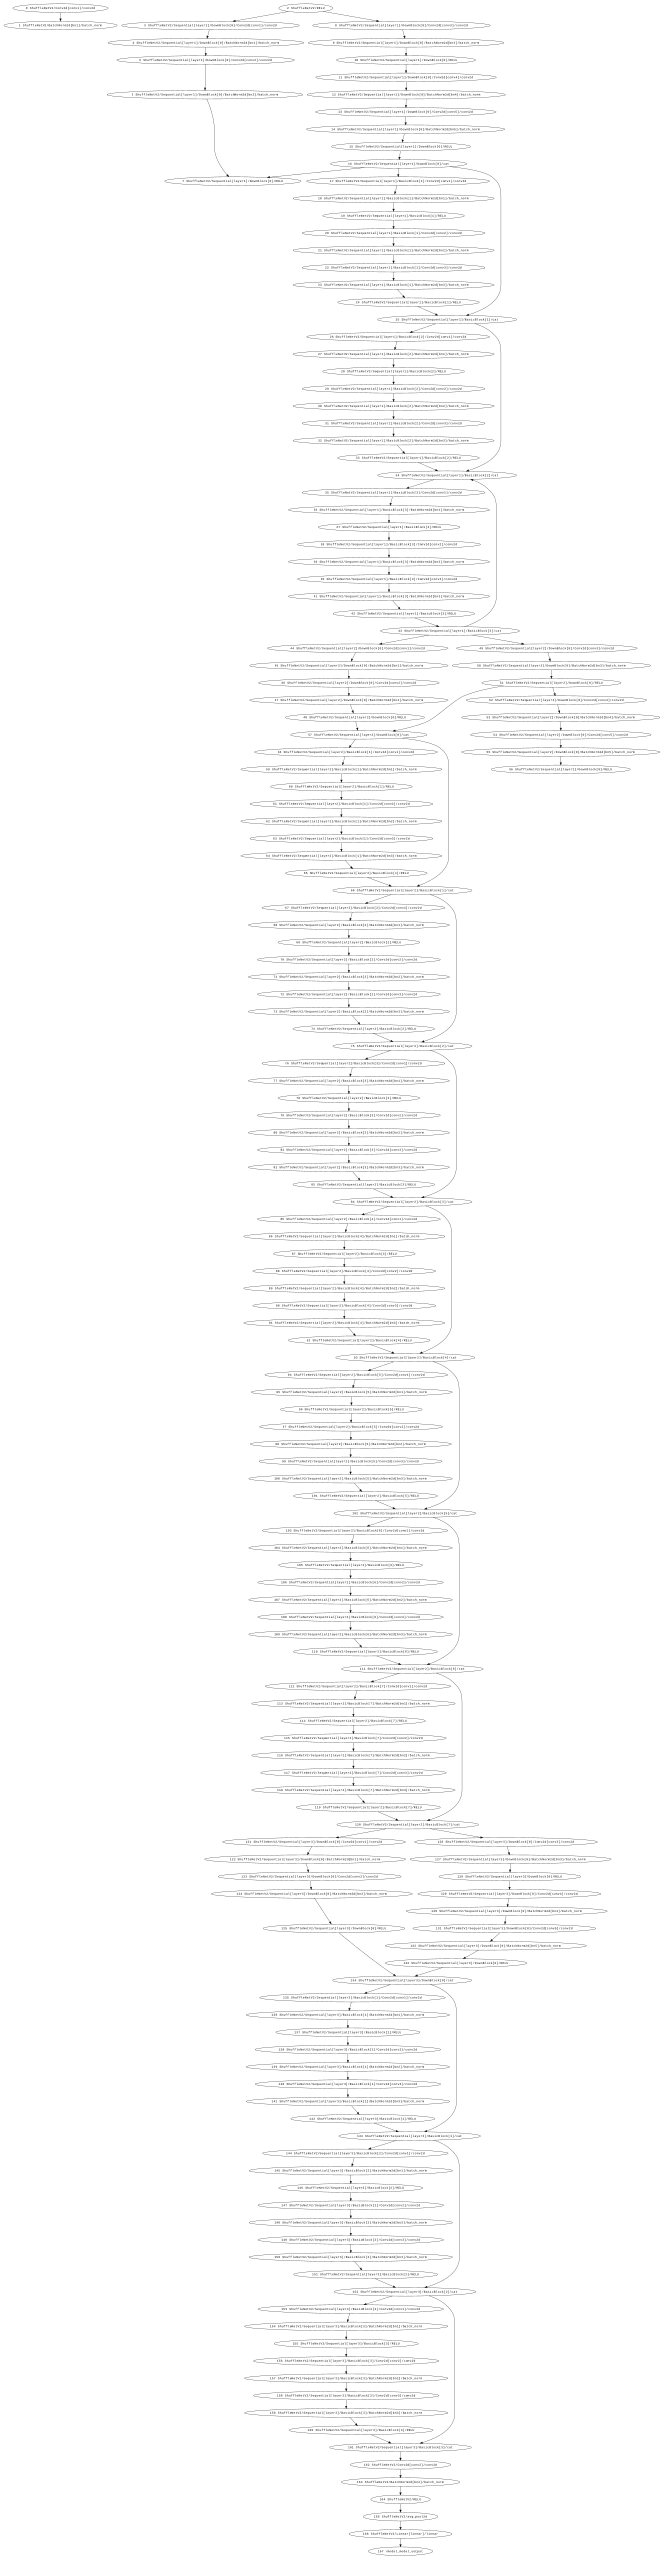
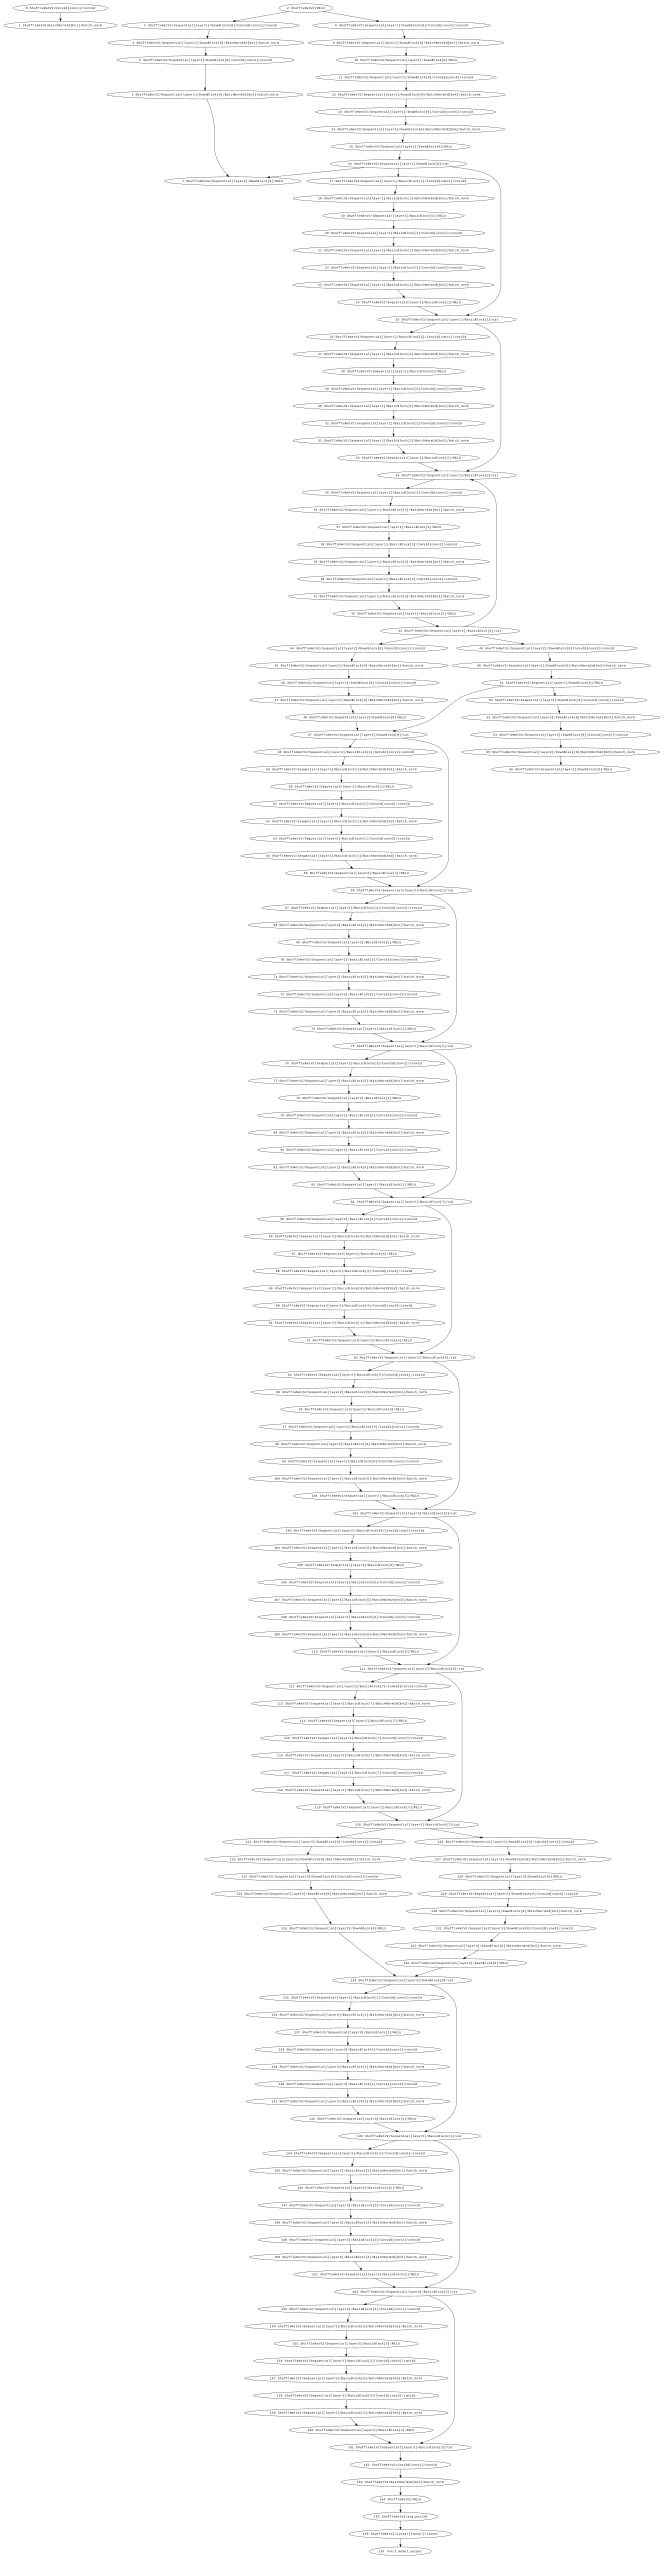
node "167 /model_model_output": label "167 /model_model_output" -> "167 /nncf_model_output"
